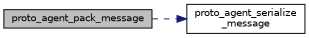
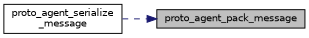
edge "proto_agent_pack_message" -> "proto_agent_serialize _message": reversed
